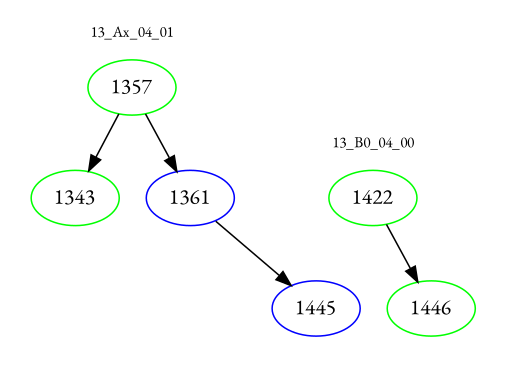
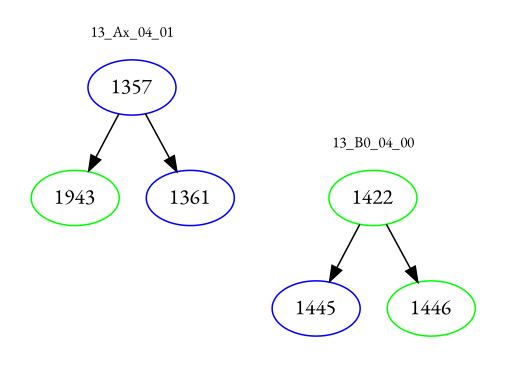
node "1357": color green -> blue
node "1343": label "1343" -> "1943"
edge "1361" -> "1445": now "1422" -> "1445"
